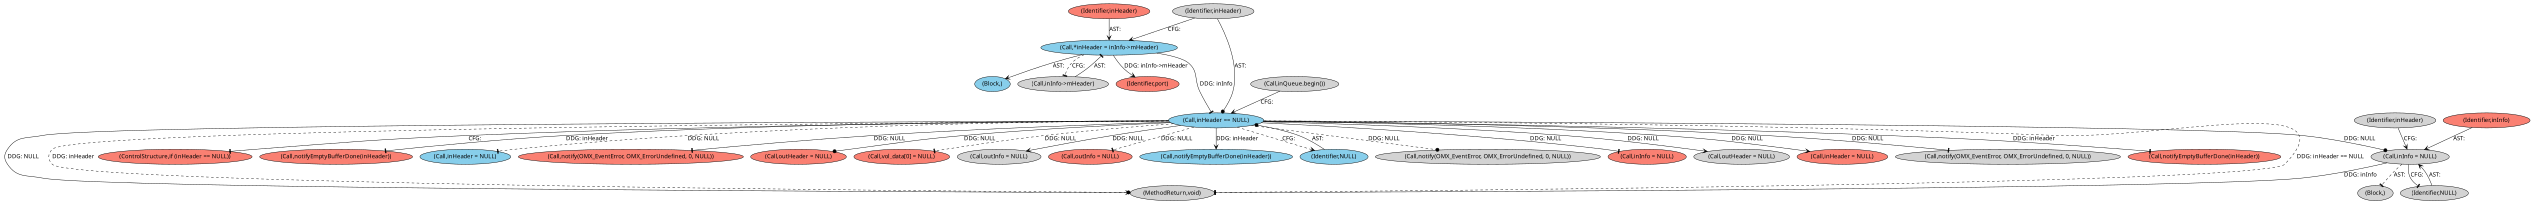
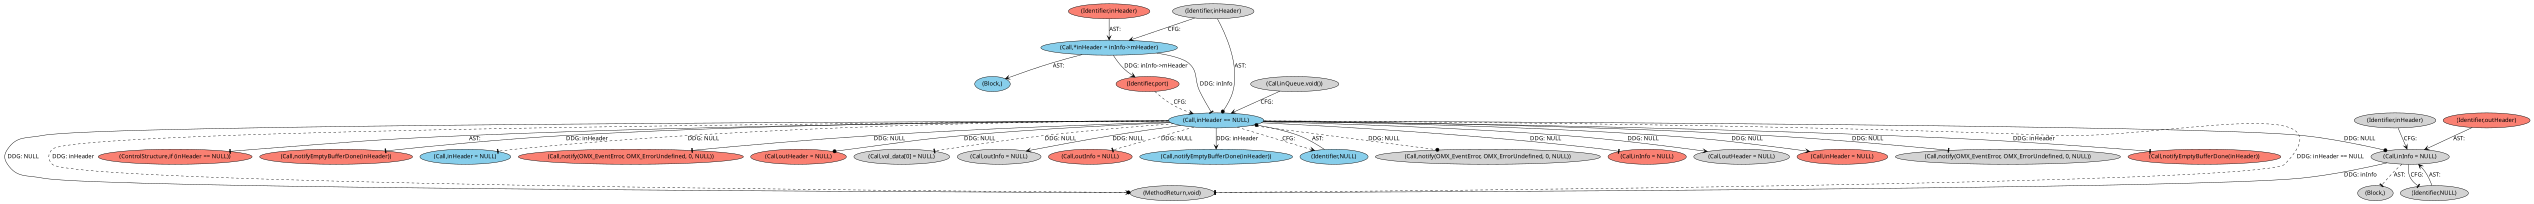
node "(Call,inInfo->mHeader)": removed
node "(Call,inQueue.begin())": label "(Call,inQueue.begin())" -> "(Call,inQueue.void())"
edge "(Identifier,port)" -> "(Call,inHeader == NULL)": added, label "CFG:"
node "(Identifier,inInfo)": label "(Identifier,inInfo)" -> "(Identifier,outHeader)"
edge "(Call,inHeader == NULL)" -> "(ControlStructure,if (inHeader == NULL))": label "CFG: " -> "AST: "
node "(Call,vol_data[0] = NULL)": fillcolor salmon -> lightgrey
